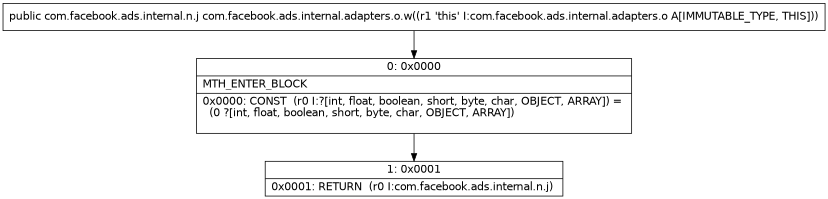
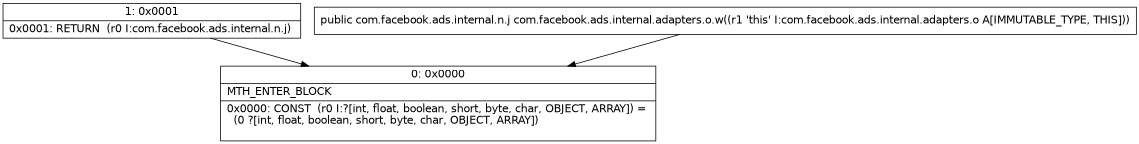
edge "0: 0x0000" -> "1: 0x0001": reversed
